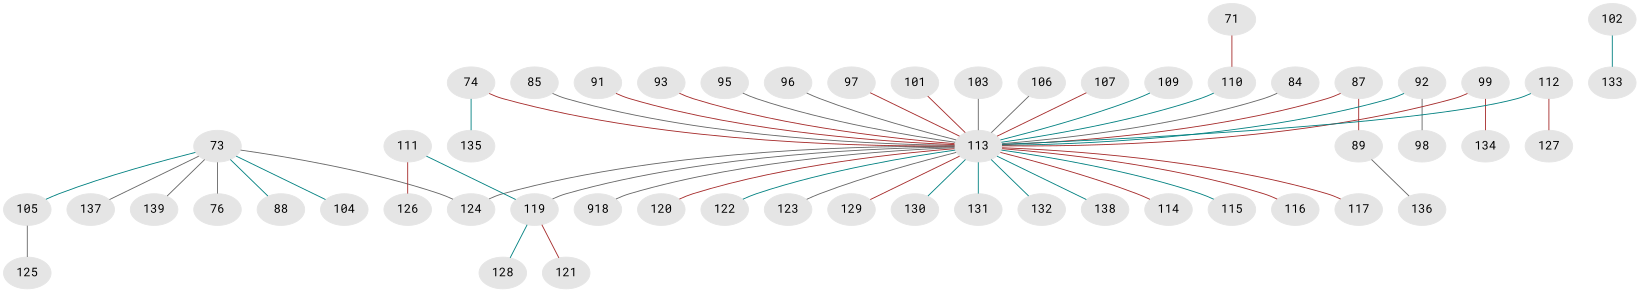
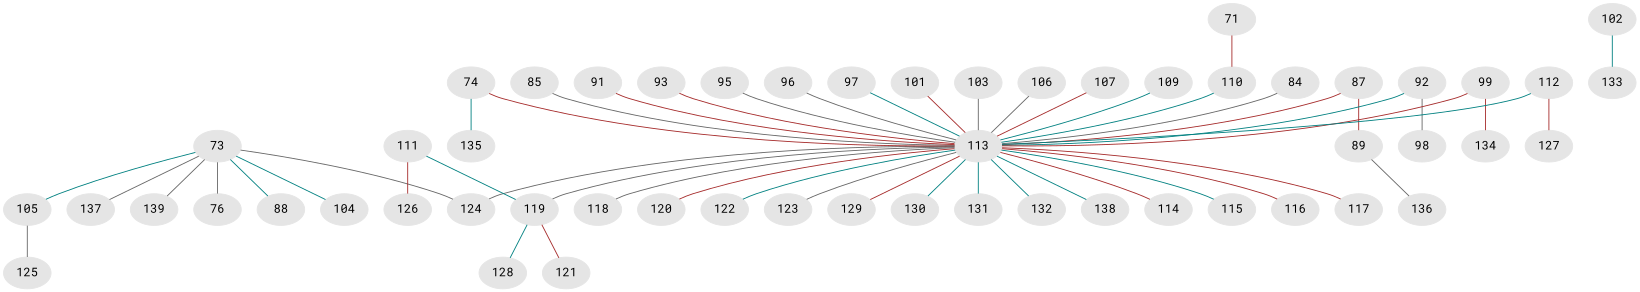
edge "97" -- "113": color brown -> teal
node "918": label "918" -> "118"
